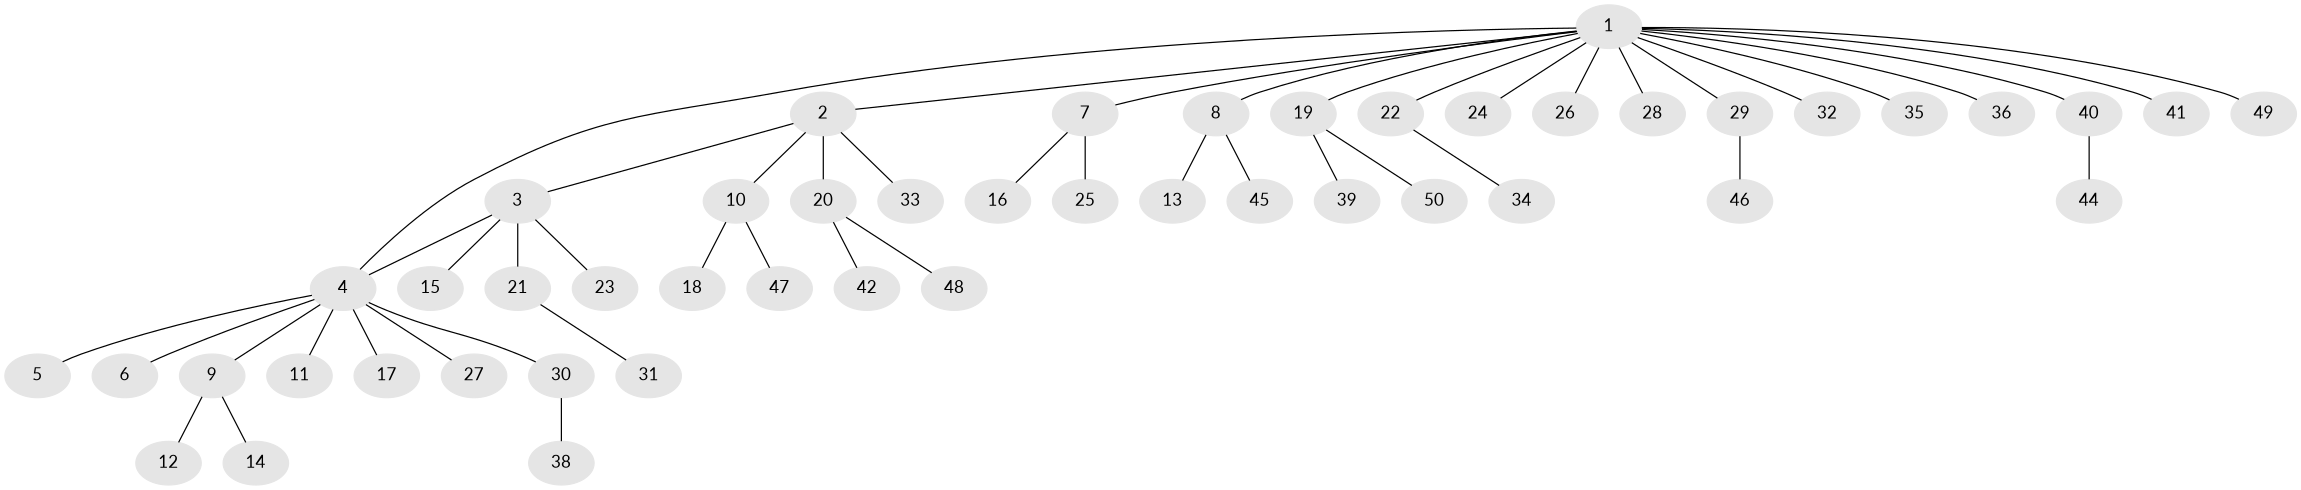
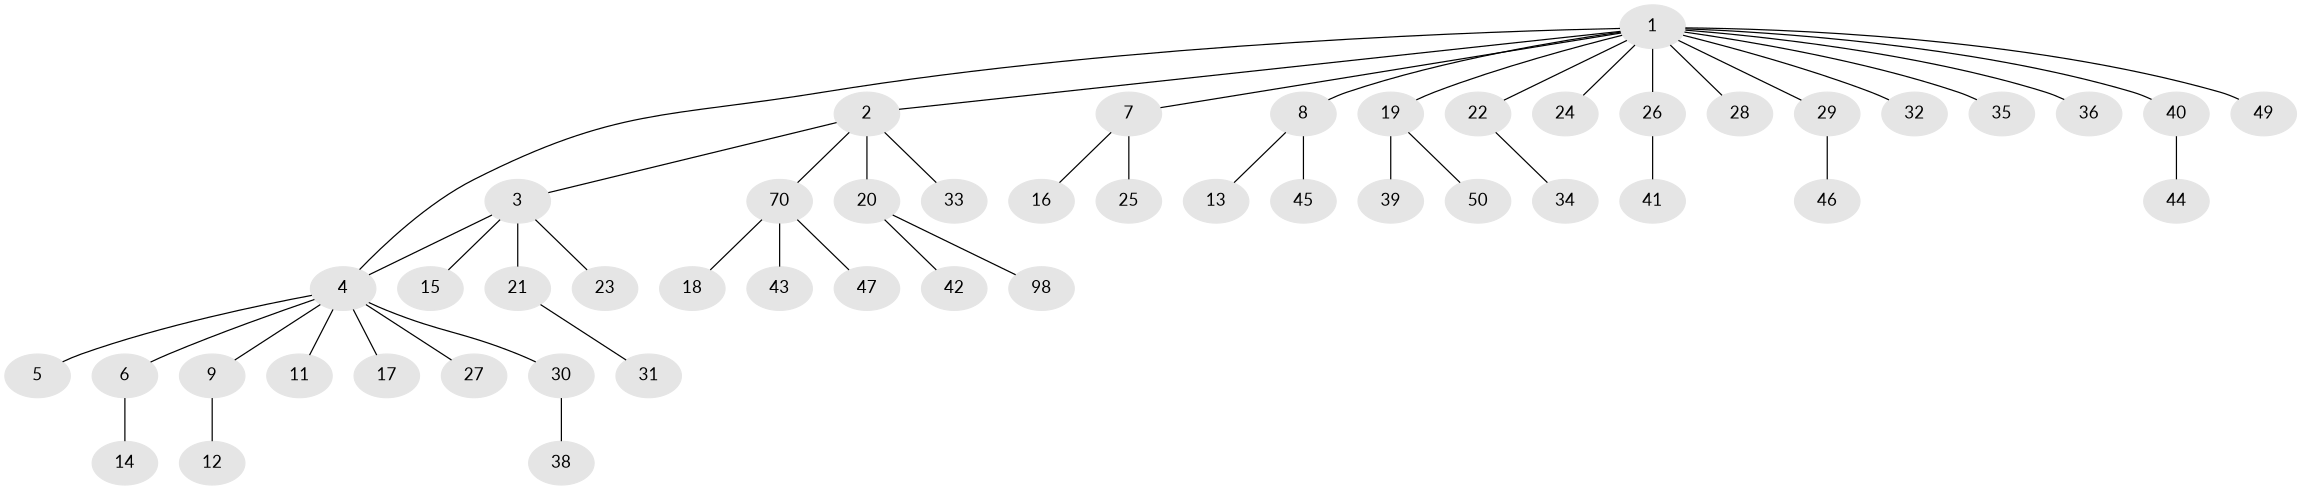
edge "1" -- "41": now "26" -- "41"
node "10": label "10" -> "70"
node "43": added
node "48": label "48" -> "98"
edge "9" -- "14": now "6" -- "14"
